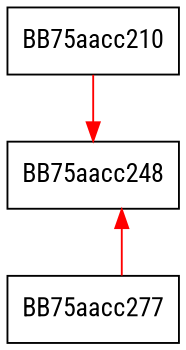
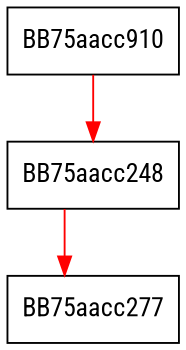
node "BB75aacc210": label "BB75aacc210" -> "BB75aacc910"
edge "BB75aacc277" -> "BB75aacc248": reversed
